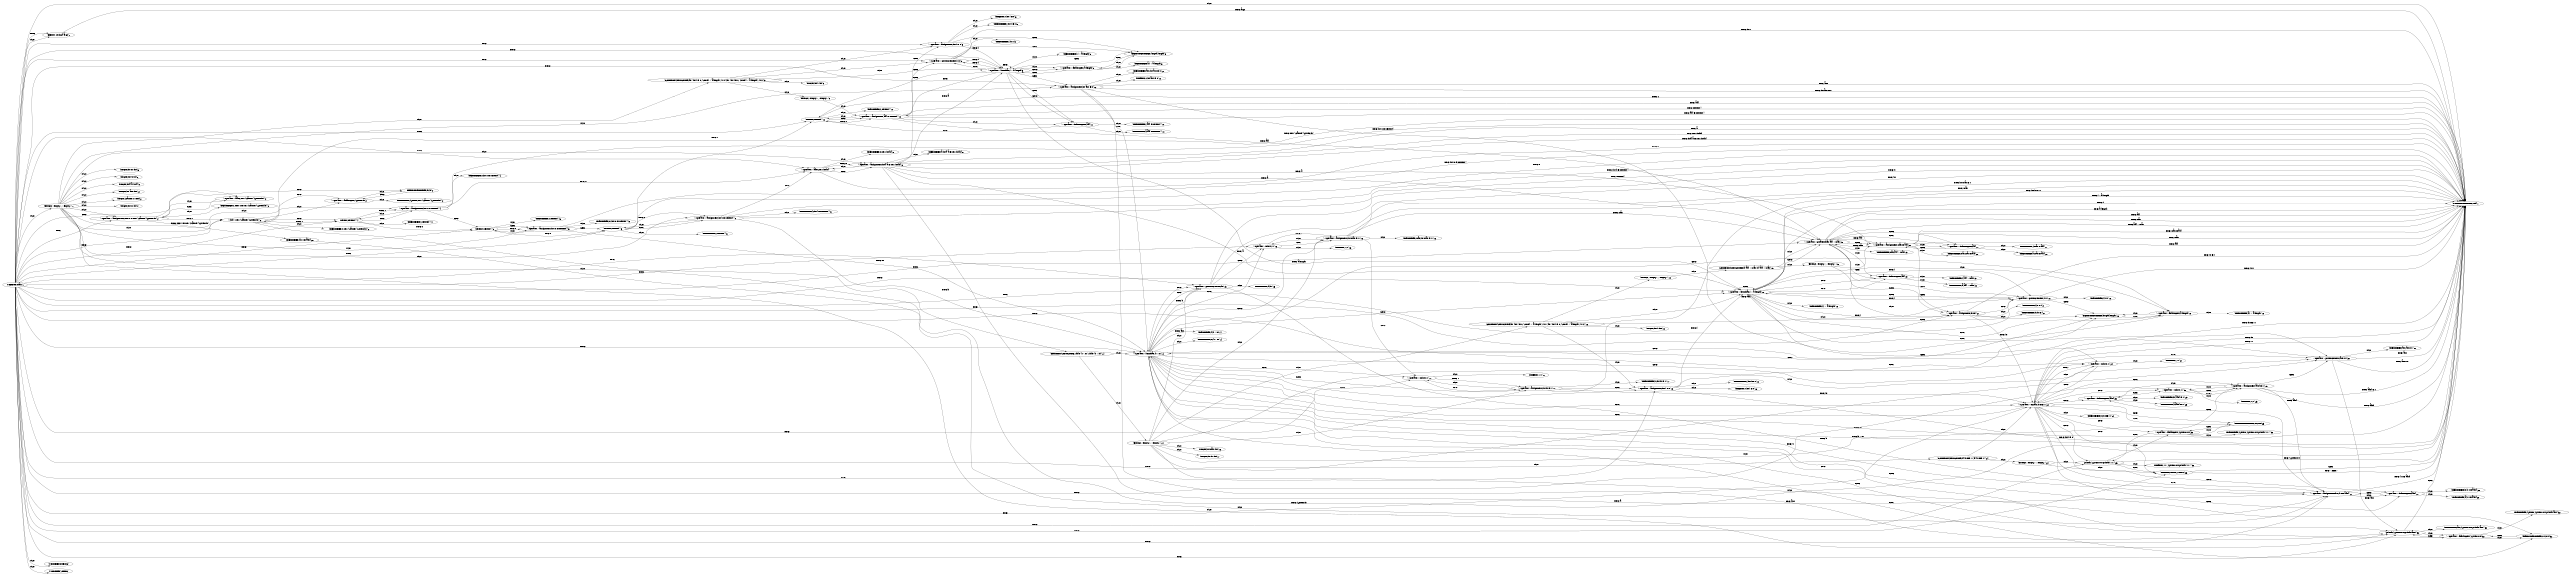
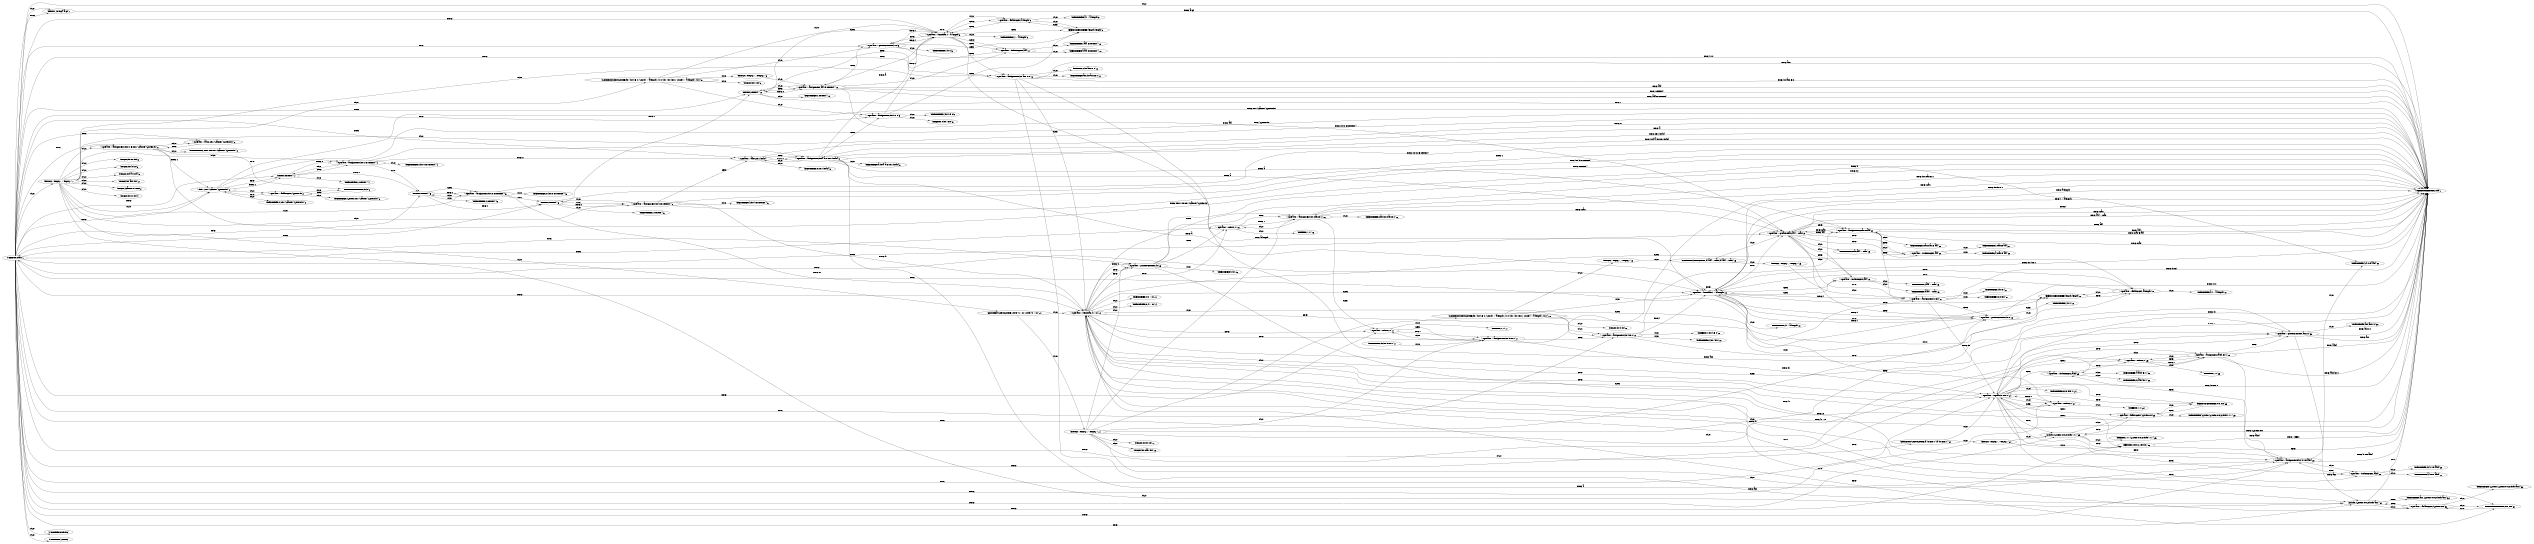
edge "(METHOD,main)" -> "(<operator>.assignment,ix = i)": reversed
edge "(<operator>.lessThan,k < m)" -> "(IDENTIFIER,k,k < m)": label "DDG: ans" -> "AST: "
edge "(<operator>.assignment,int ix = -1)" -> "(IDENTIFIER,ix,int ix = -1)": reversed
edge "(IDENTIFIER,k,k += a[ix])" -> "(<operator>.assignmentPlus,k += a[ix])": reversed
edge "(println,System.out.println(ans))" -> "(IDENTIFIER,ans,System.out.println(ans))": label "AST: " -> "ANY: "
